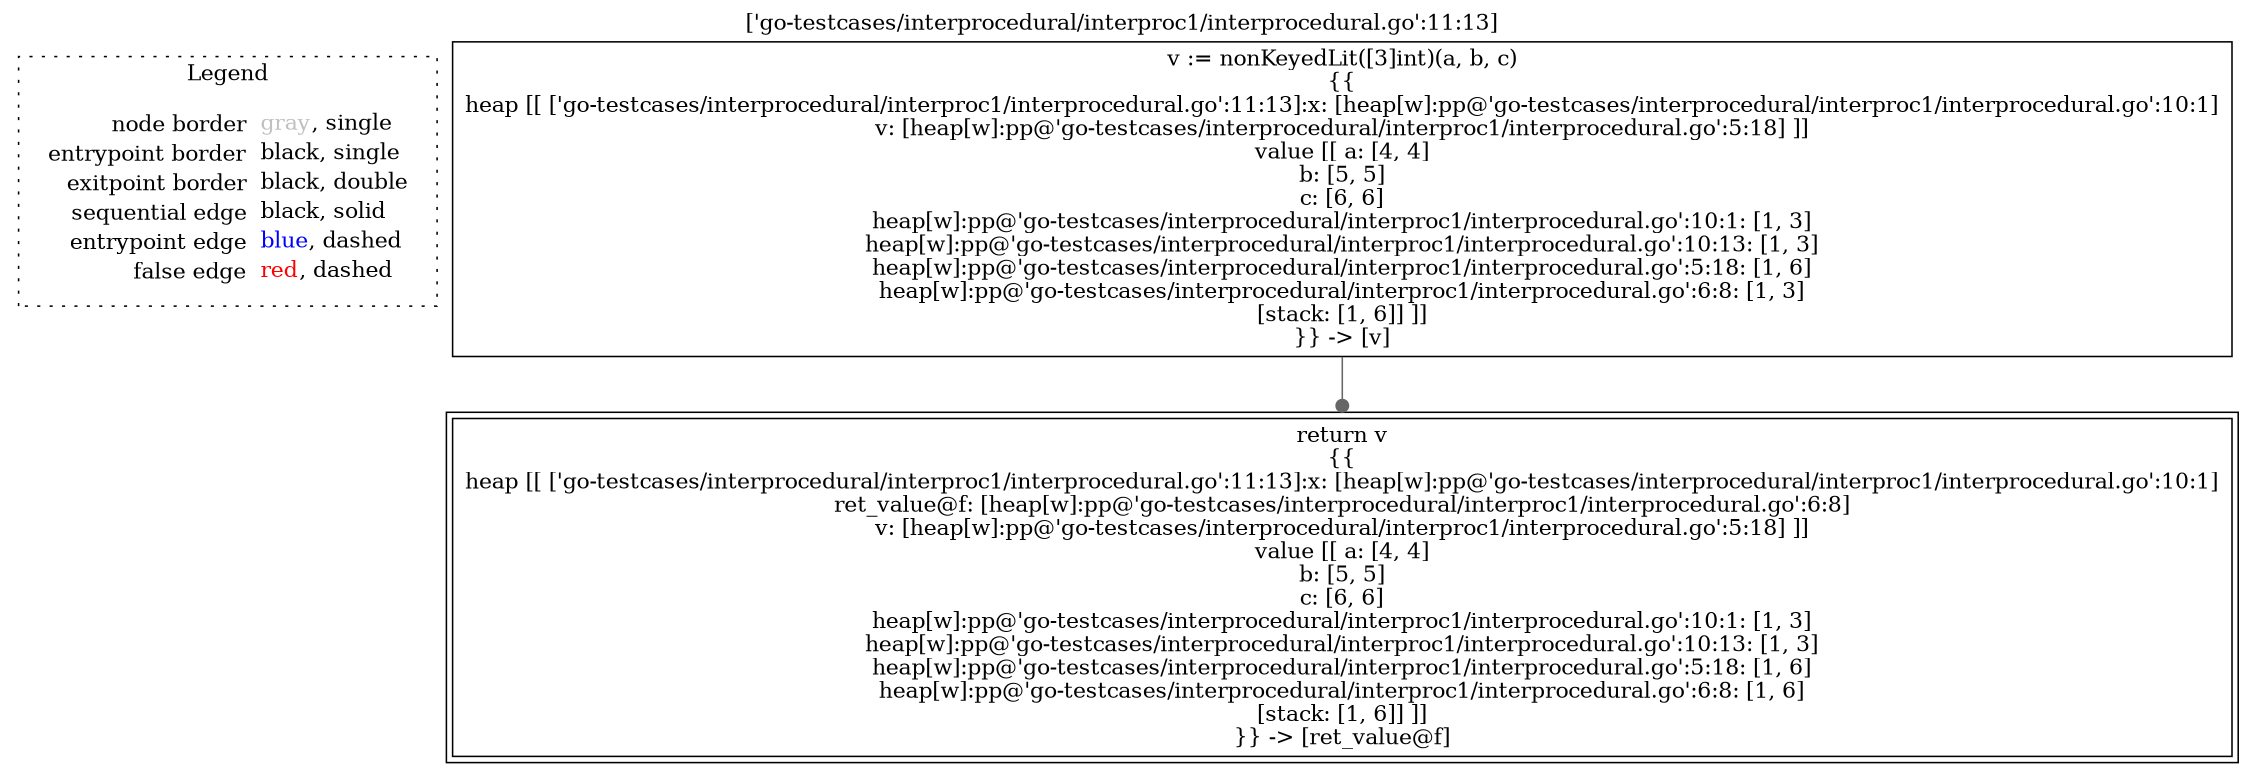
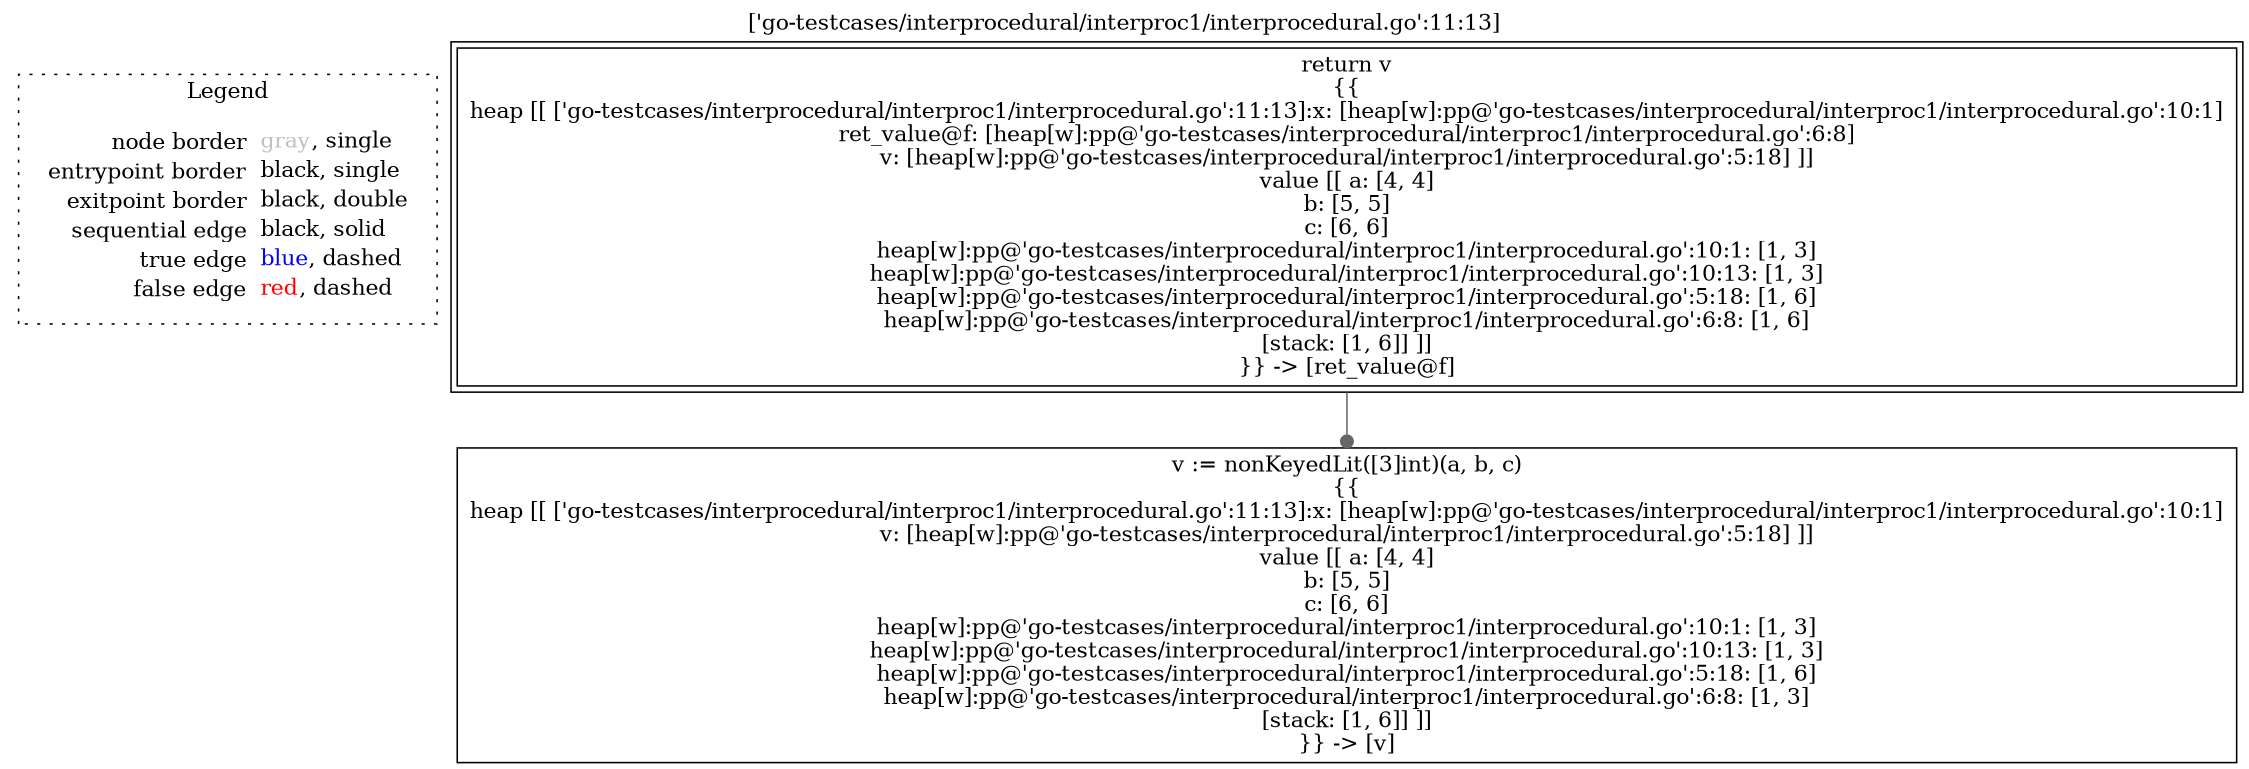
node "node border": text "entrypoint edge" -> "true edge"
edge "v := nonKeyedLit([3]int)(a, b, c)" -> "return v": reversed
